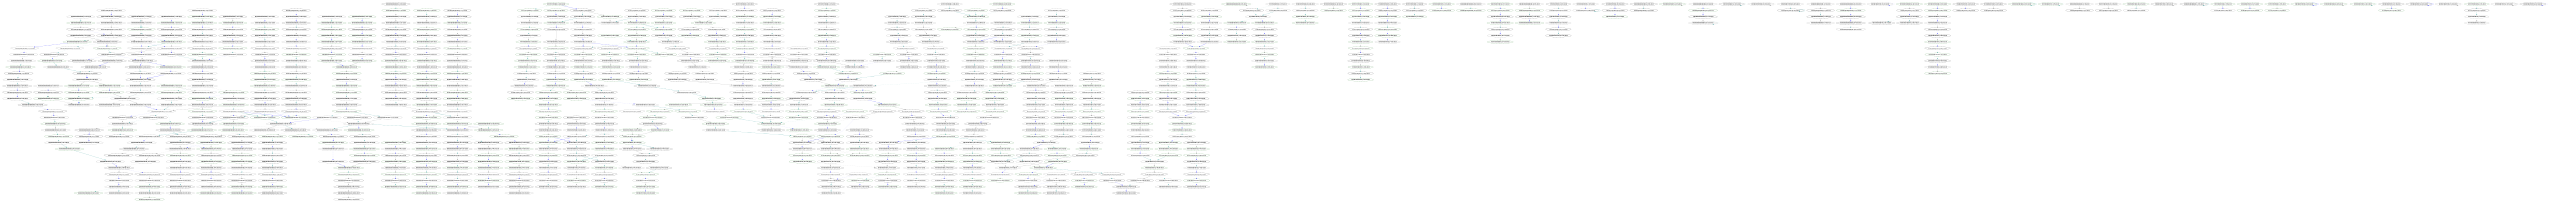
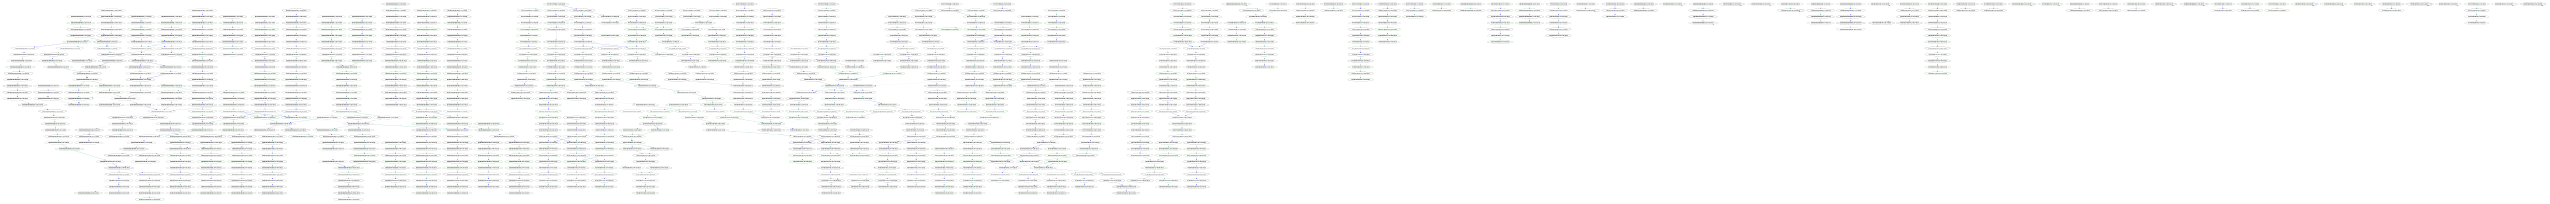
node "11111010001111001011_11-31:19-LEN:20": removed
